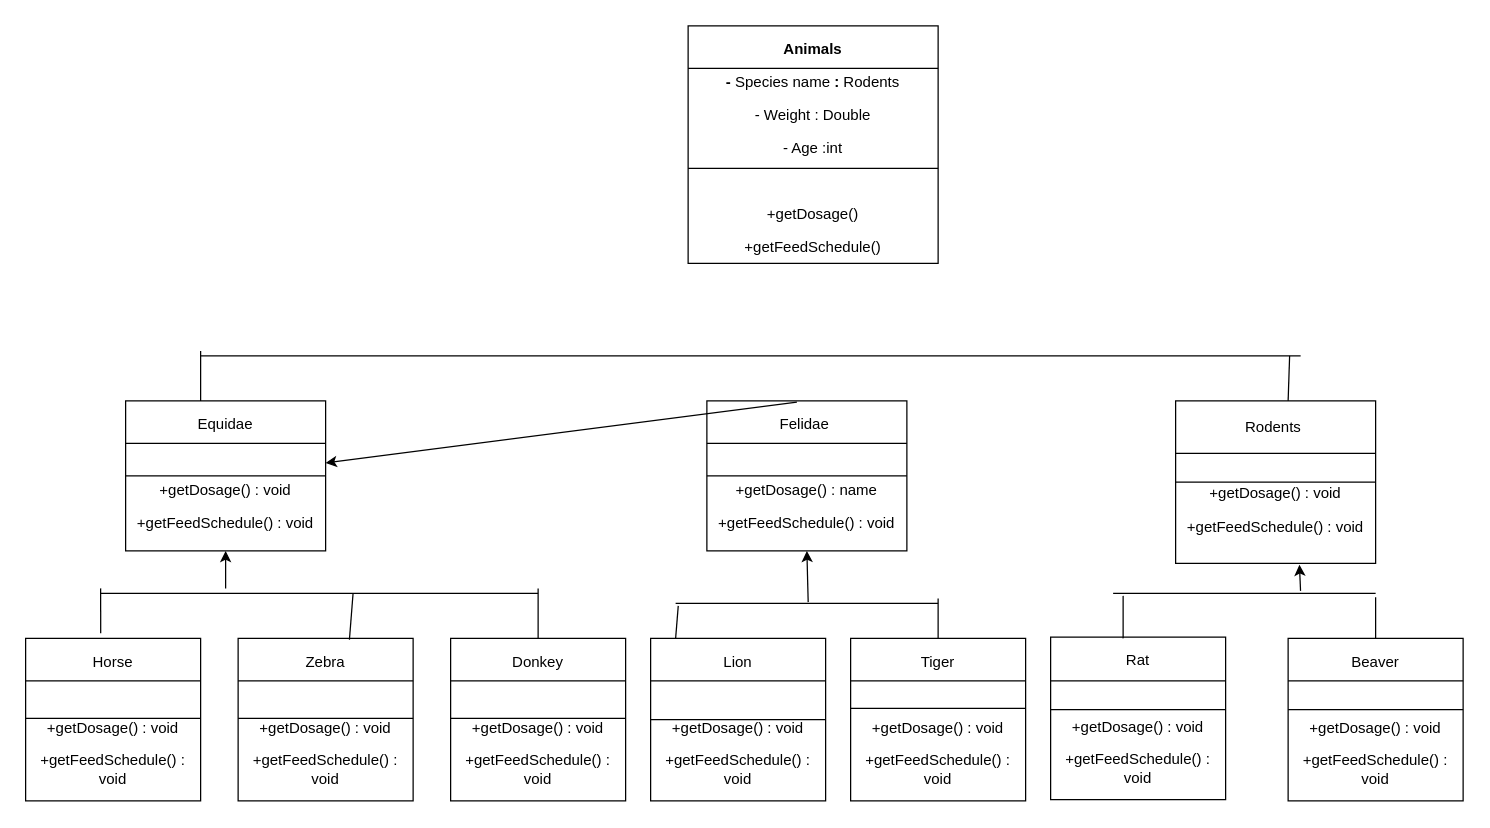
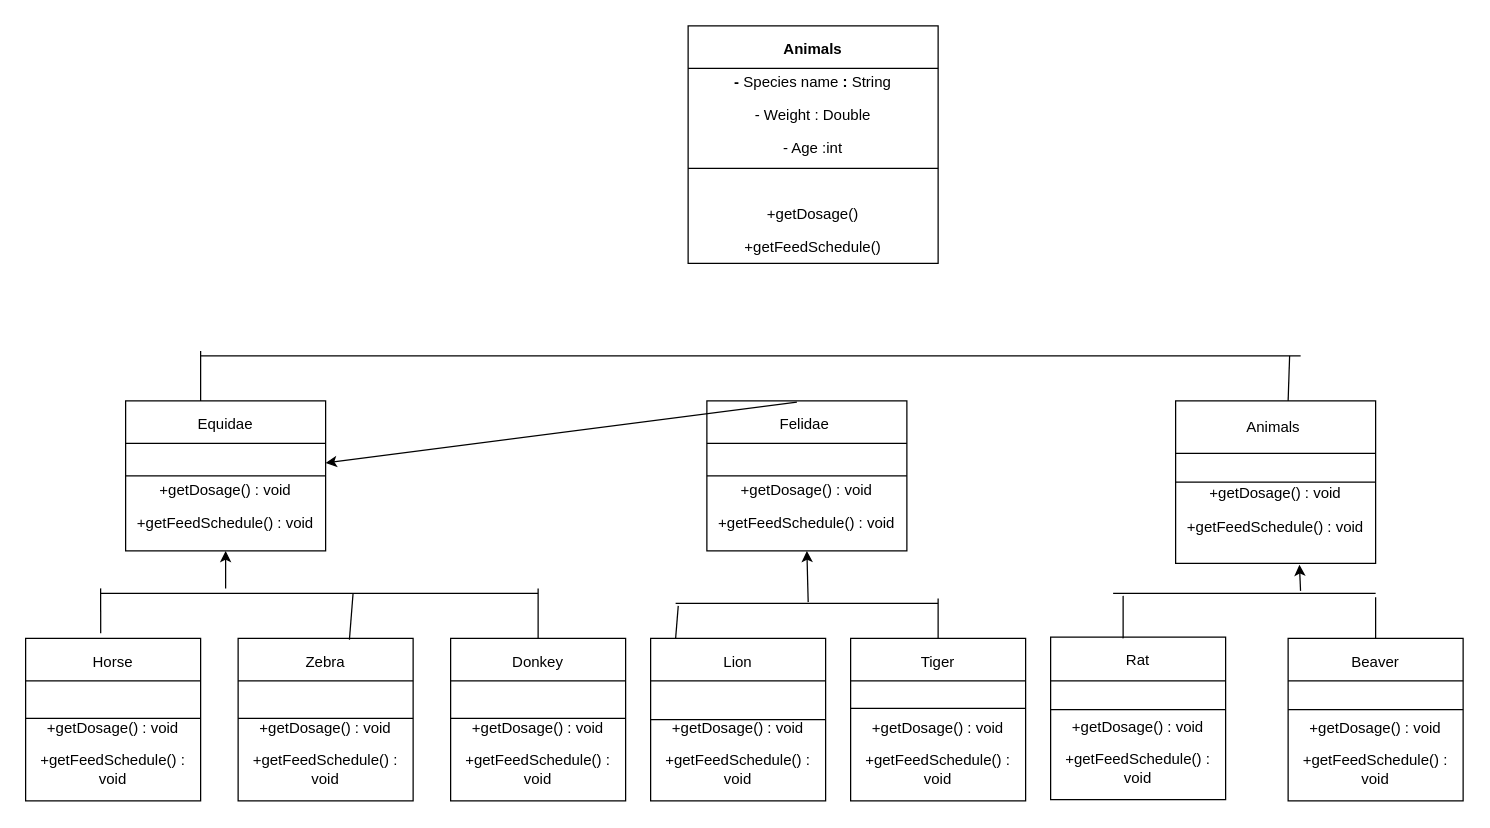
node "Animals - Species name : Rodents - Weight : Double - Age :int +getDosage() +getFeedSchedule()": label "Animals - Species name : Rodents - Weight : Double - Age :int +getDosage() +getFeedSchedule()" -> "Animals - Species name : String - Weight : Double - Age :int +getDosage() +getFeedSchedule()"
node "Felidae +getDosage() : name +getFeedSchedule() : void": label "Felidae +getDosage() : name +getFeedSchedule() : void" -> "Felidae +getDosage() : void +getFeedSchedule() : void"
node "Rodents +getDosage() : void +getFeedSchedule() : void": label "Rodents +getDosage() : void +getFeedSchedule() : void" -> "Animals +getDosage() : void +getFeedSchedule() : void"
